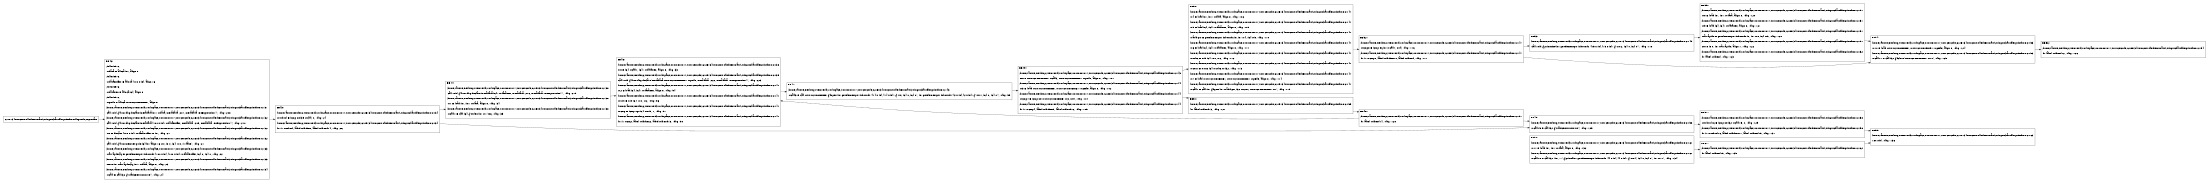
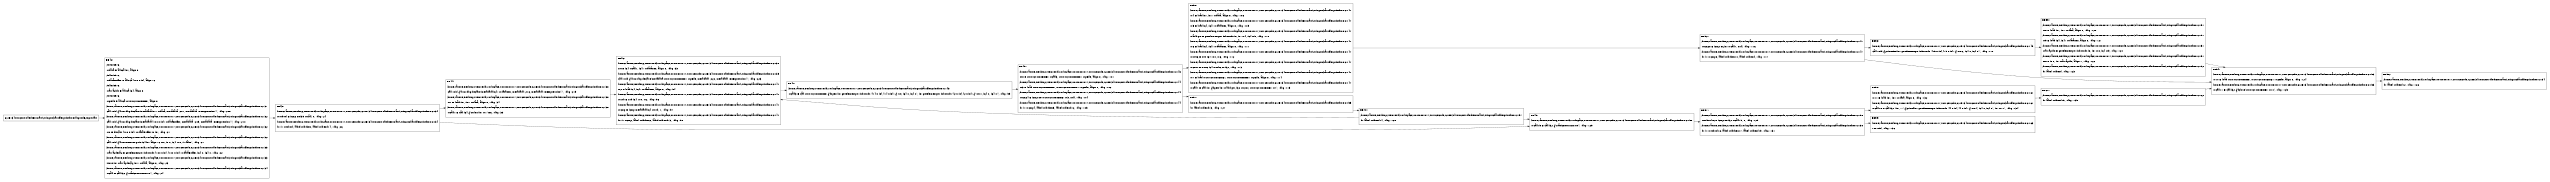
node "BB42:": text "%dataLen = alloca i64, align 8" -> "%arrayidx = alloca i64, align 8"
node "BB46:": text "%cmp = icmp ugt i64 %sub, 1, !dbg !97" -> "%cmp = icmp metadata i64 %sub, 1, !dbg !97"
edge "BB57:" -> "BB58:": added
edge "BB60:" -> "BB59:": now "BB60:" -> "BB54:"
